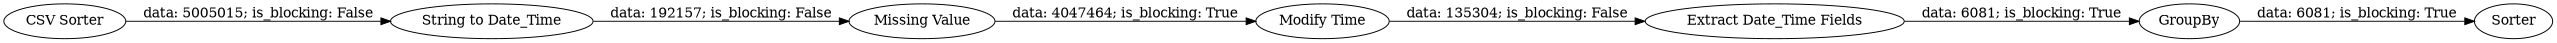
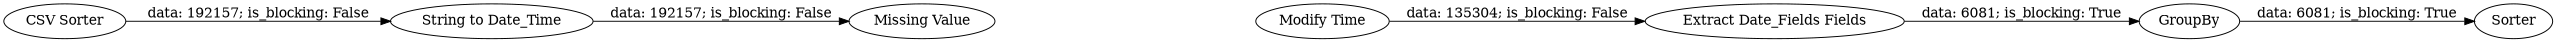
edge "CSV Sorter" -> "String to Date_Time": label "data: 5005015; is_blocking: False" -> "data: 192157; is_blocking: False"
edge "Missing Value" -> "Modify Time": removed, label "data: 4047464; is_blocking: True"
node "Extract Date_Time Fields": label "Extract Date_Time Fields" -> "Extract Date_Fields Fields"
